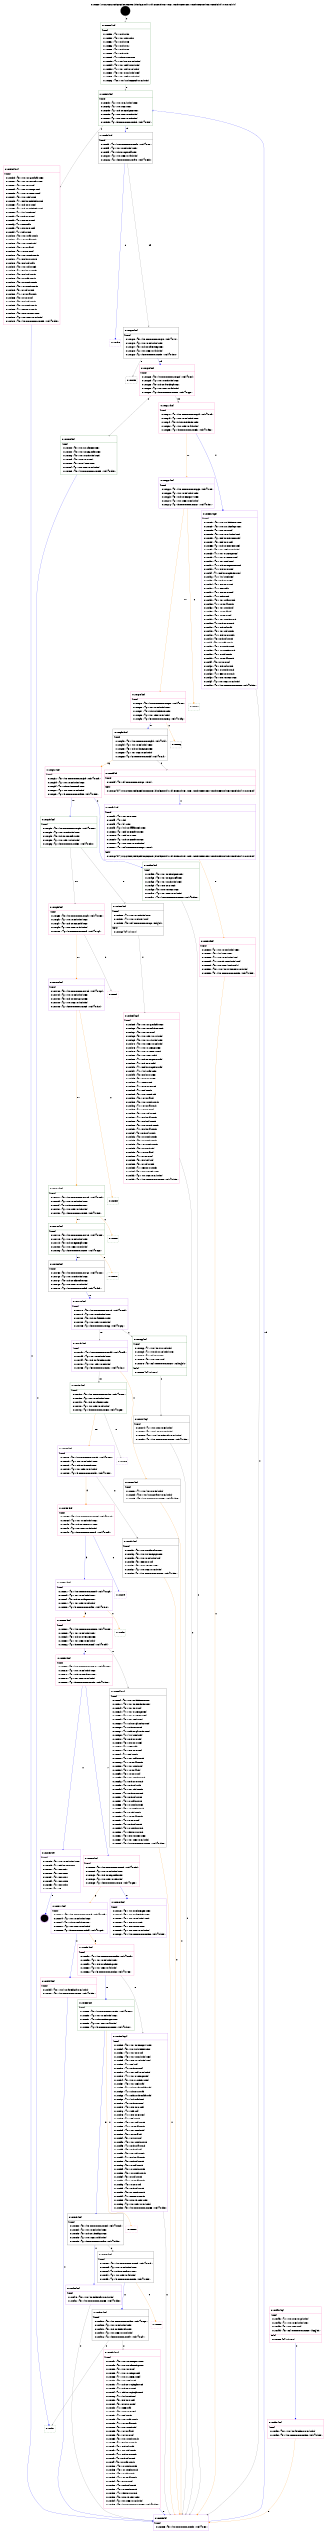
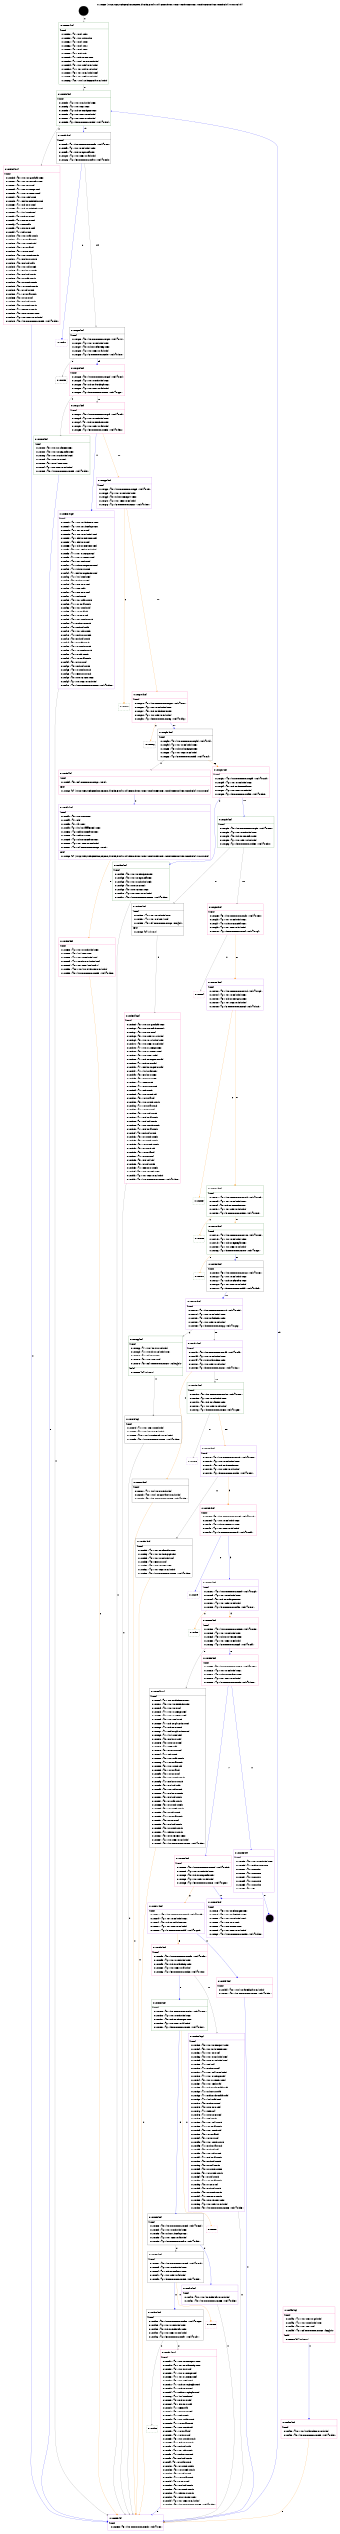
edge "0x401c0c [30]" -> "0x40191c": now "0x401c0c [30]" -> "0x402155 [5]"
